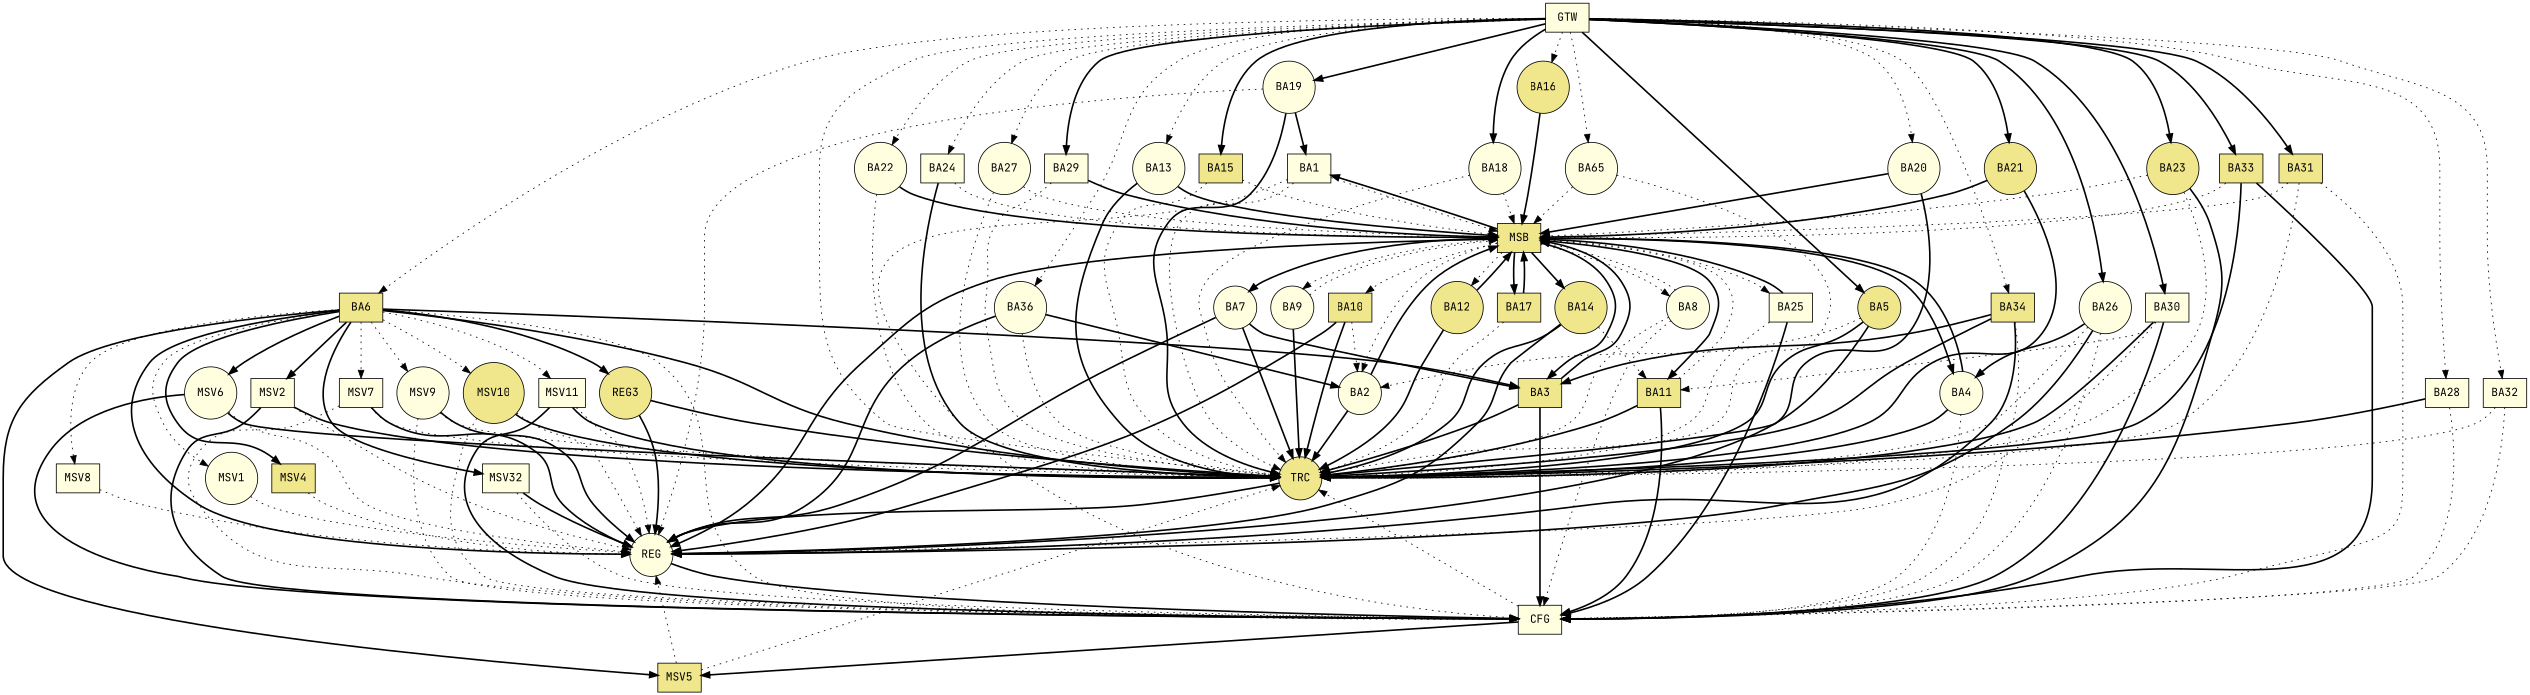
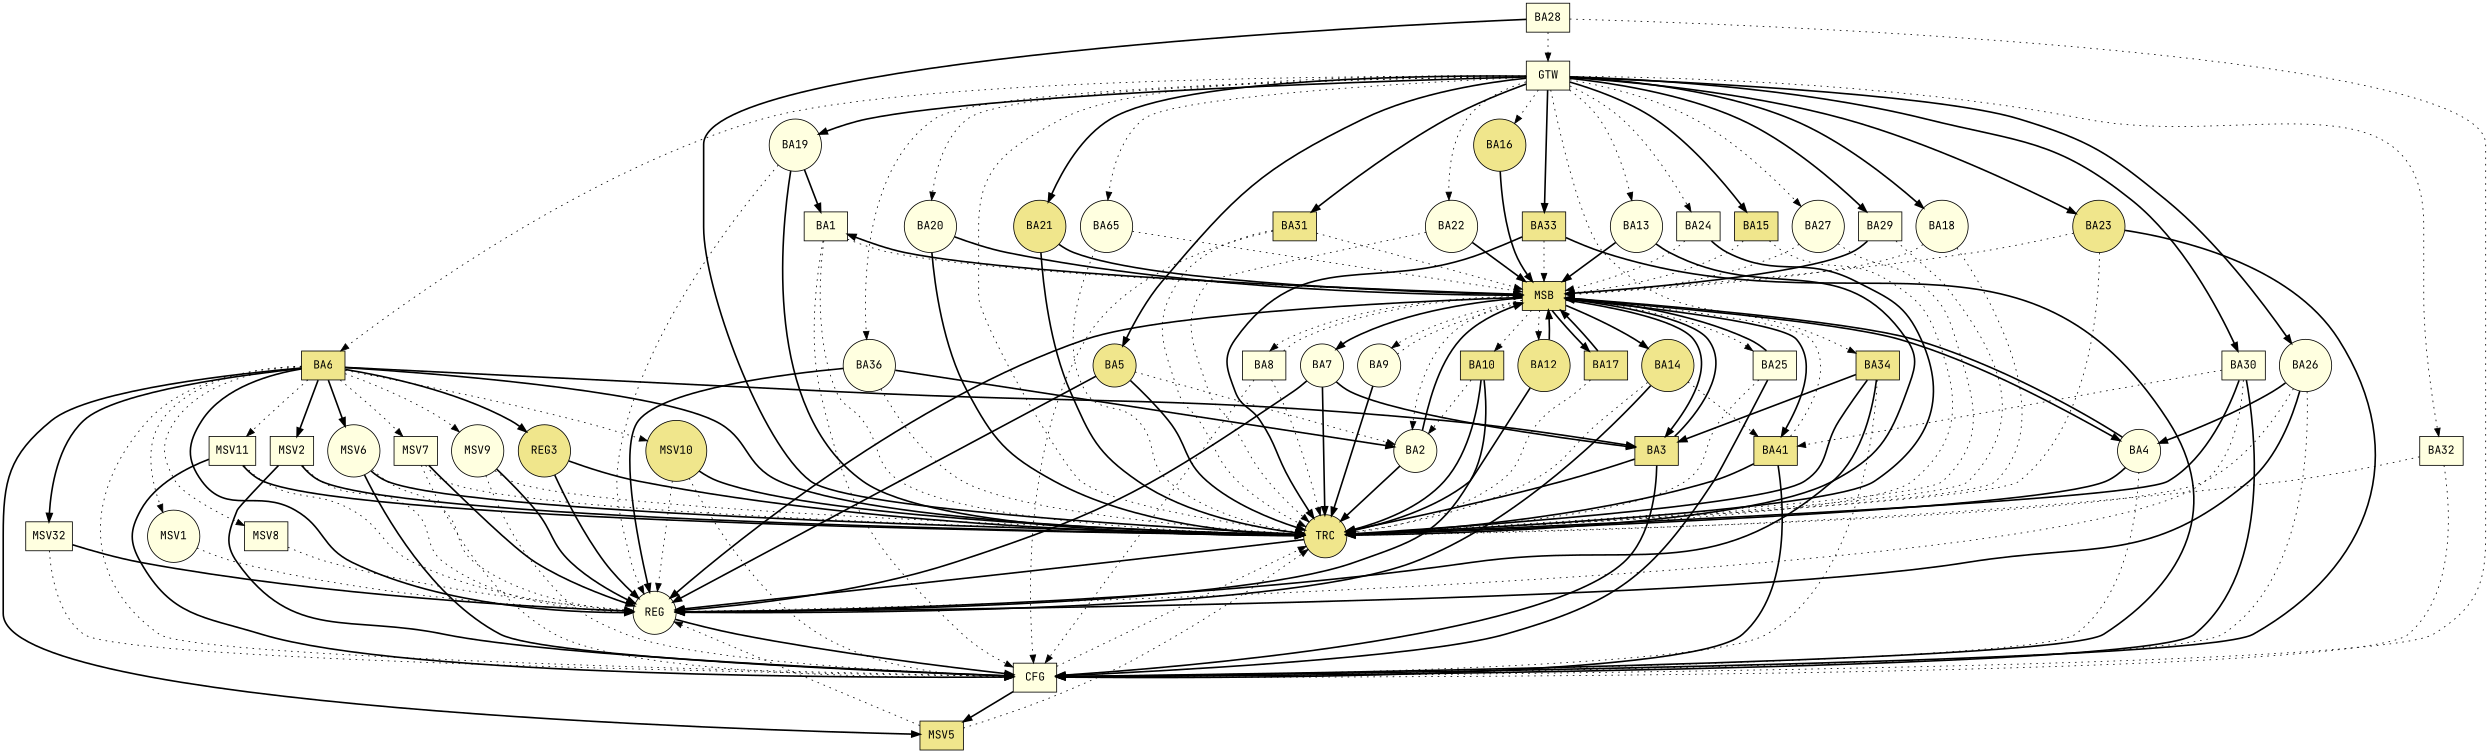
edge "GTW" -> "BA28": reversed
node "BA8": shape circle -> box
node "BA11": label "BA11" -> "BA41"
edge "BA14" -> "TRC": style bold -> dotted
node "MSV4": removed
